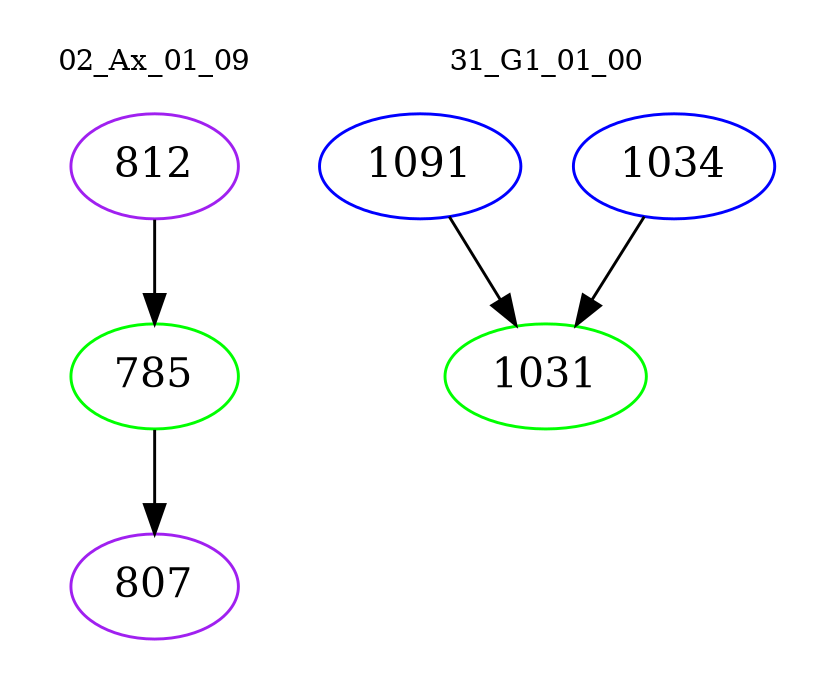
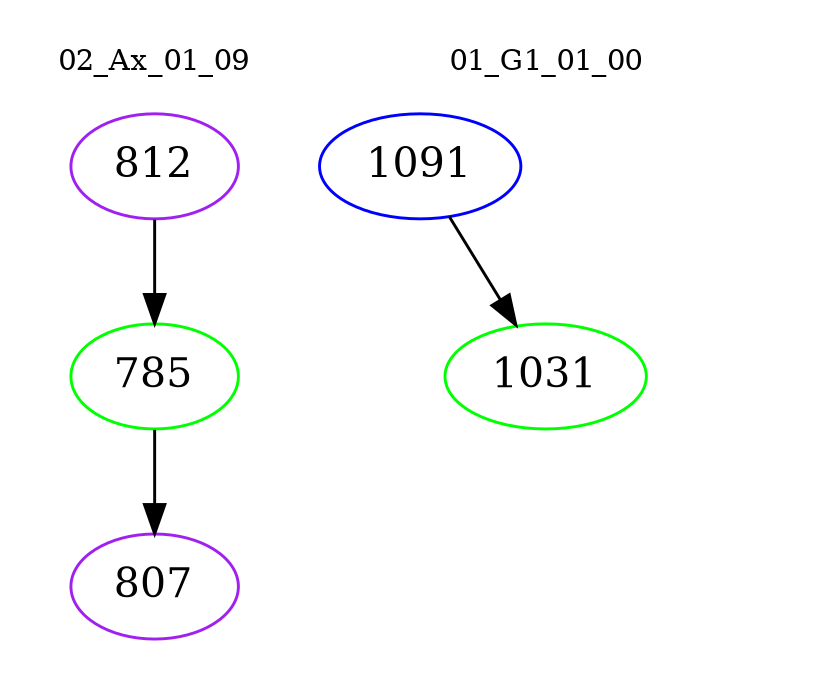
cluster "31_G1_01_00": label "31_G1_01_00" -> "01_G1_01_00"
node "1034": removed
